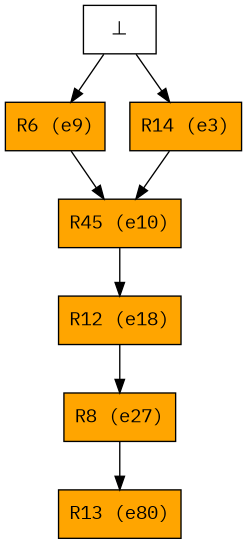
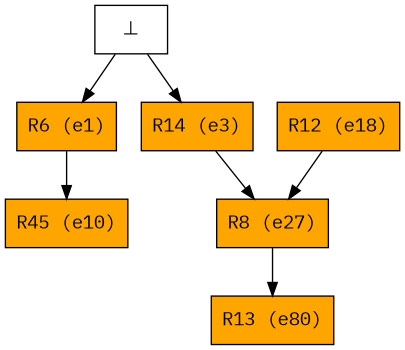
node "R6 (e9)": label "R6 (e9)" -> "R6 (e1)"
edge "R14 (e3)" -> "R45 (e10)": now "R14 (e3)" -> "R8 (e27)"
edge "R45 (e10)" -> "R12 (e18)": removed
